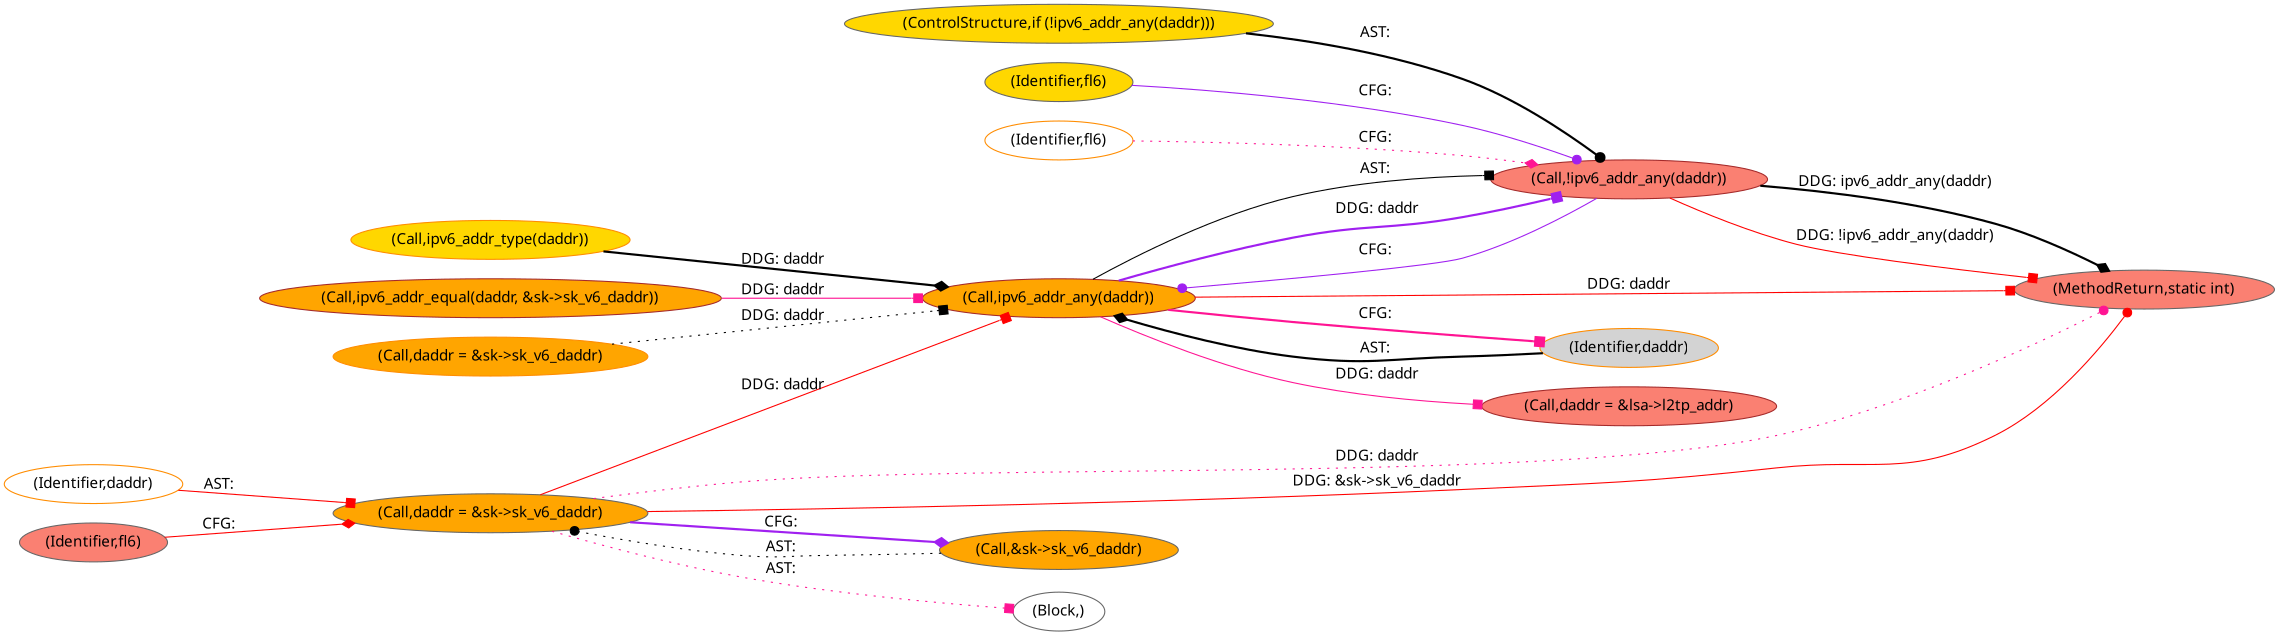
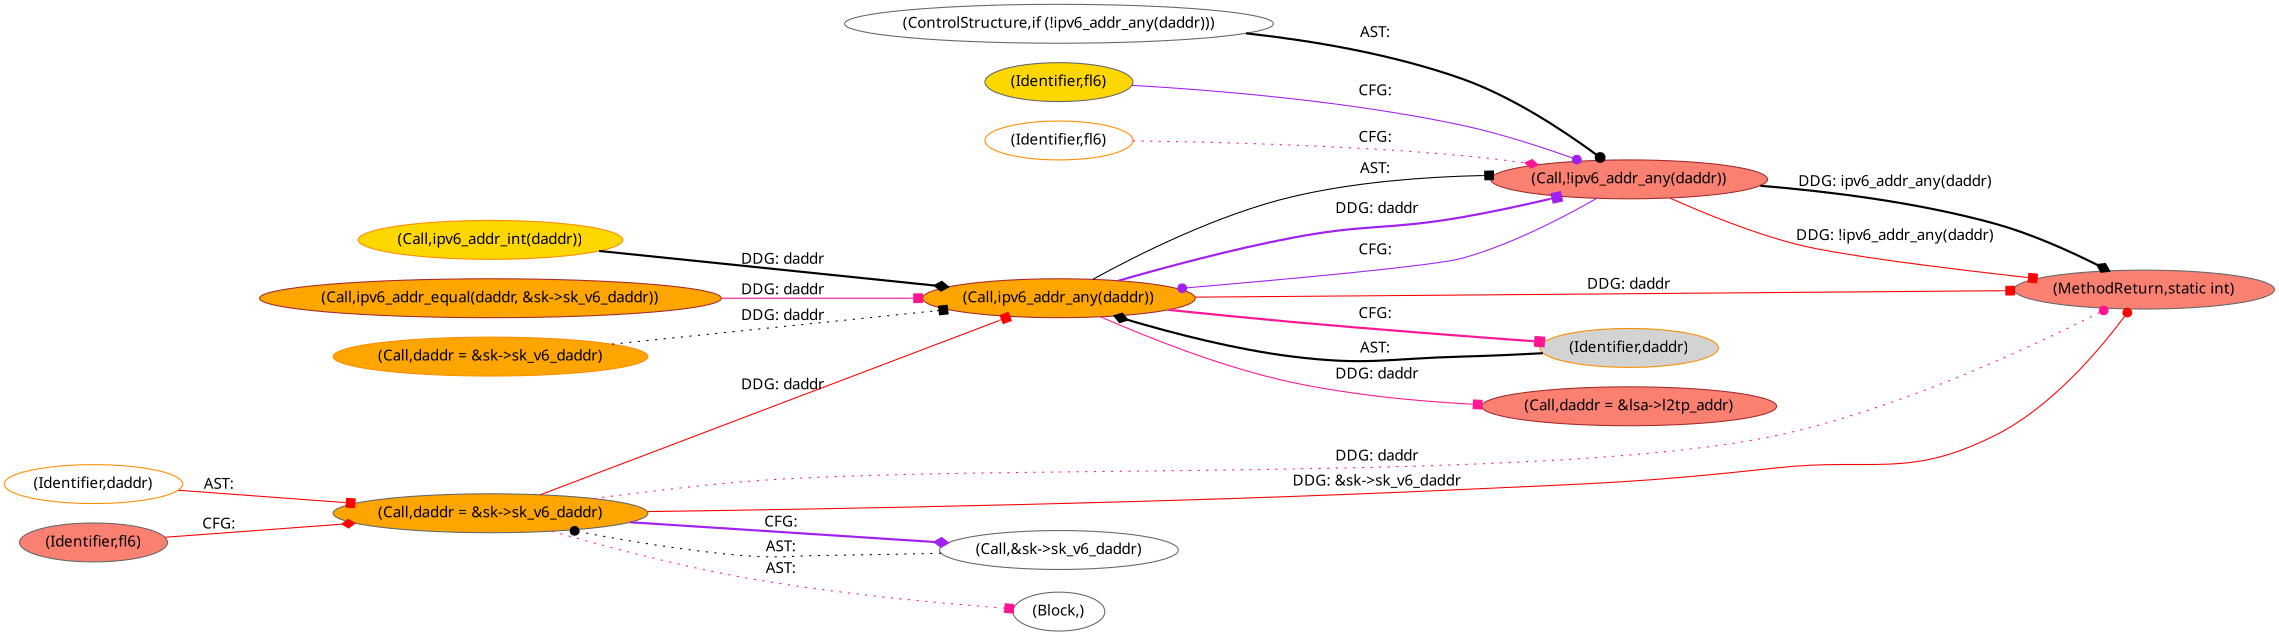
node "(ControlStructure,if (!ipv6_addr_any(daddr)))": fillcolor gold -> white
node "(Call,ipv6_addr_type(daddr))": label "(Call,ipv6_addr_type(daddr))" -> "(Call,ipv6_addr_int(daddr))"
node "(Call,&sk->sk_v6_daddr)": fillcolor orange -> white
